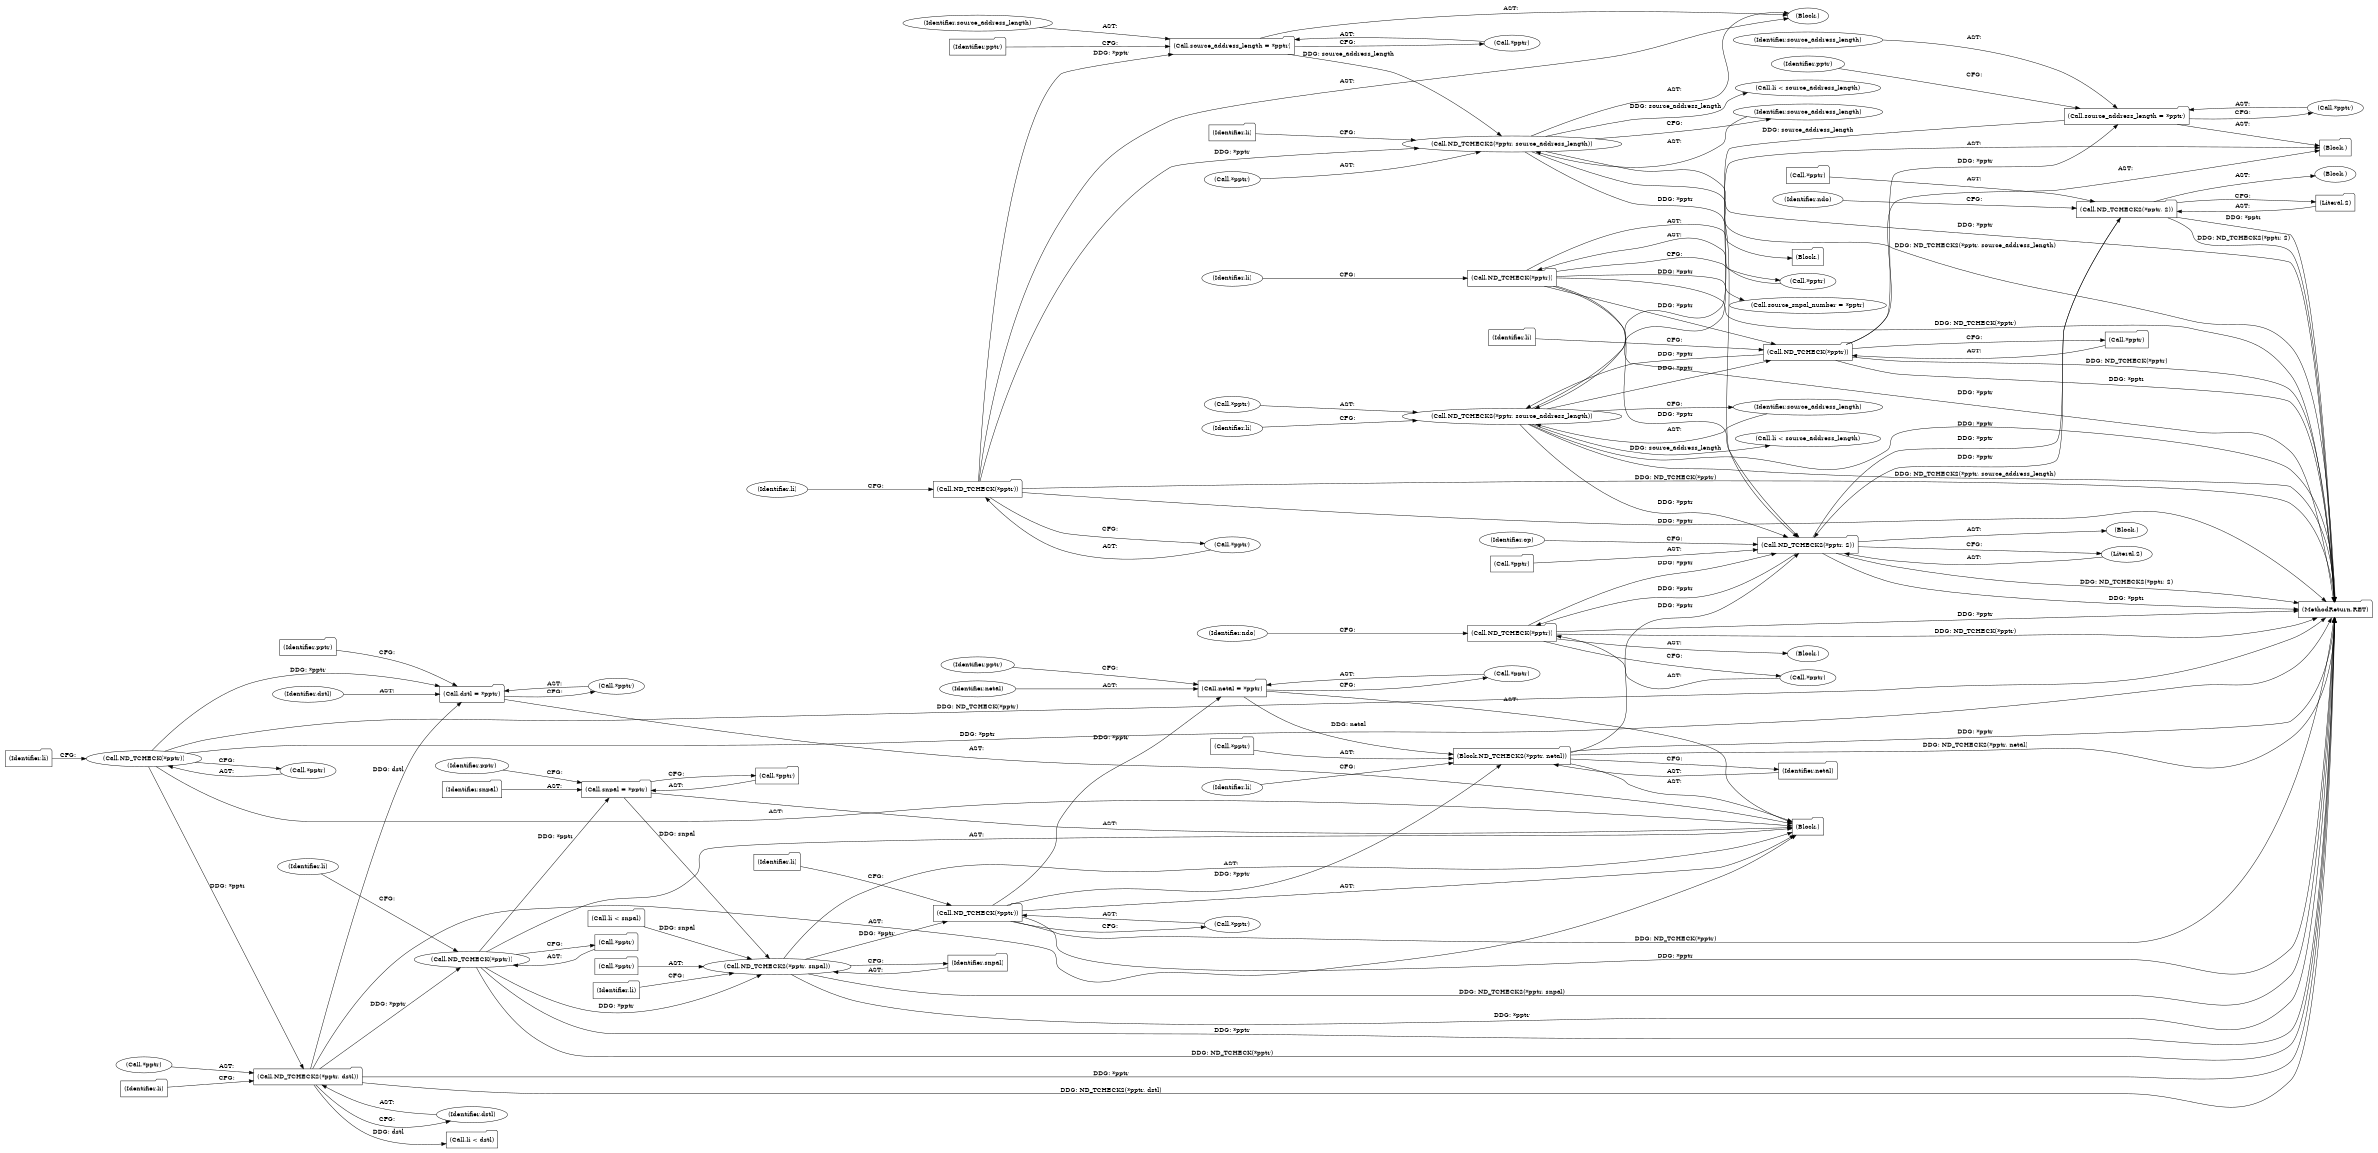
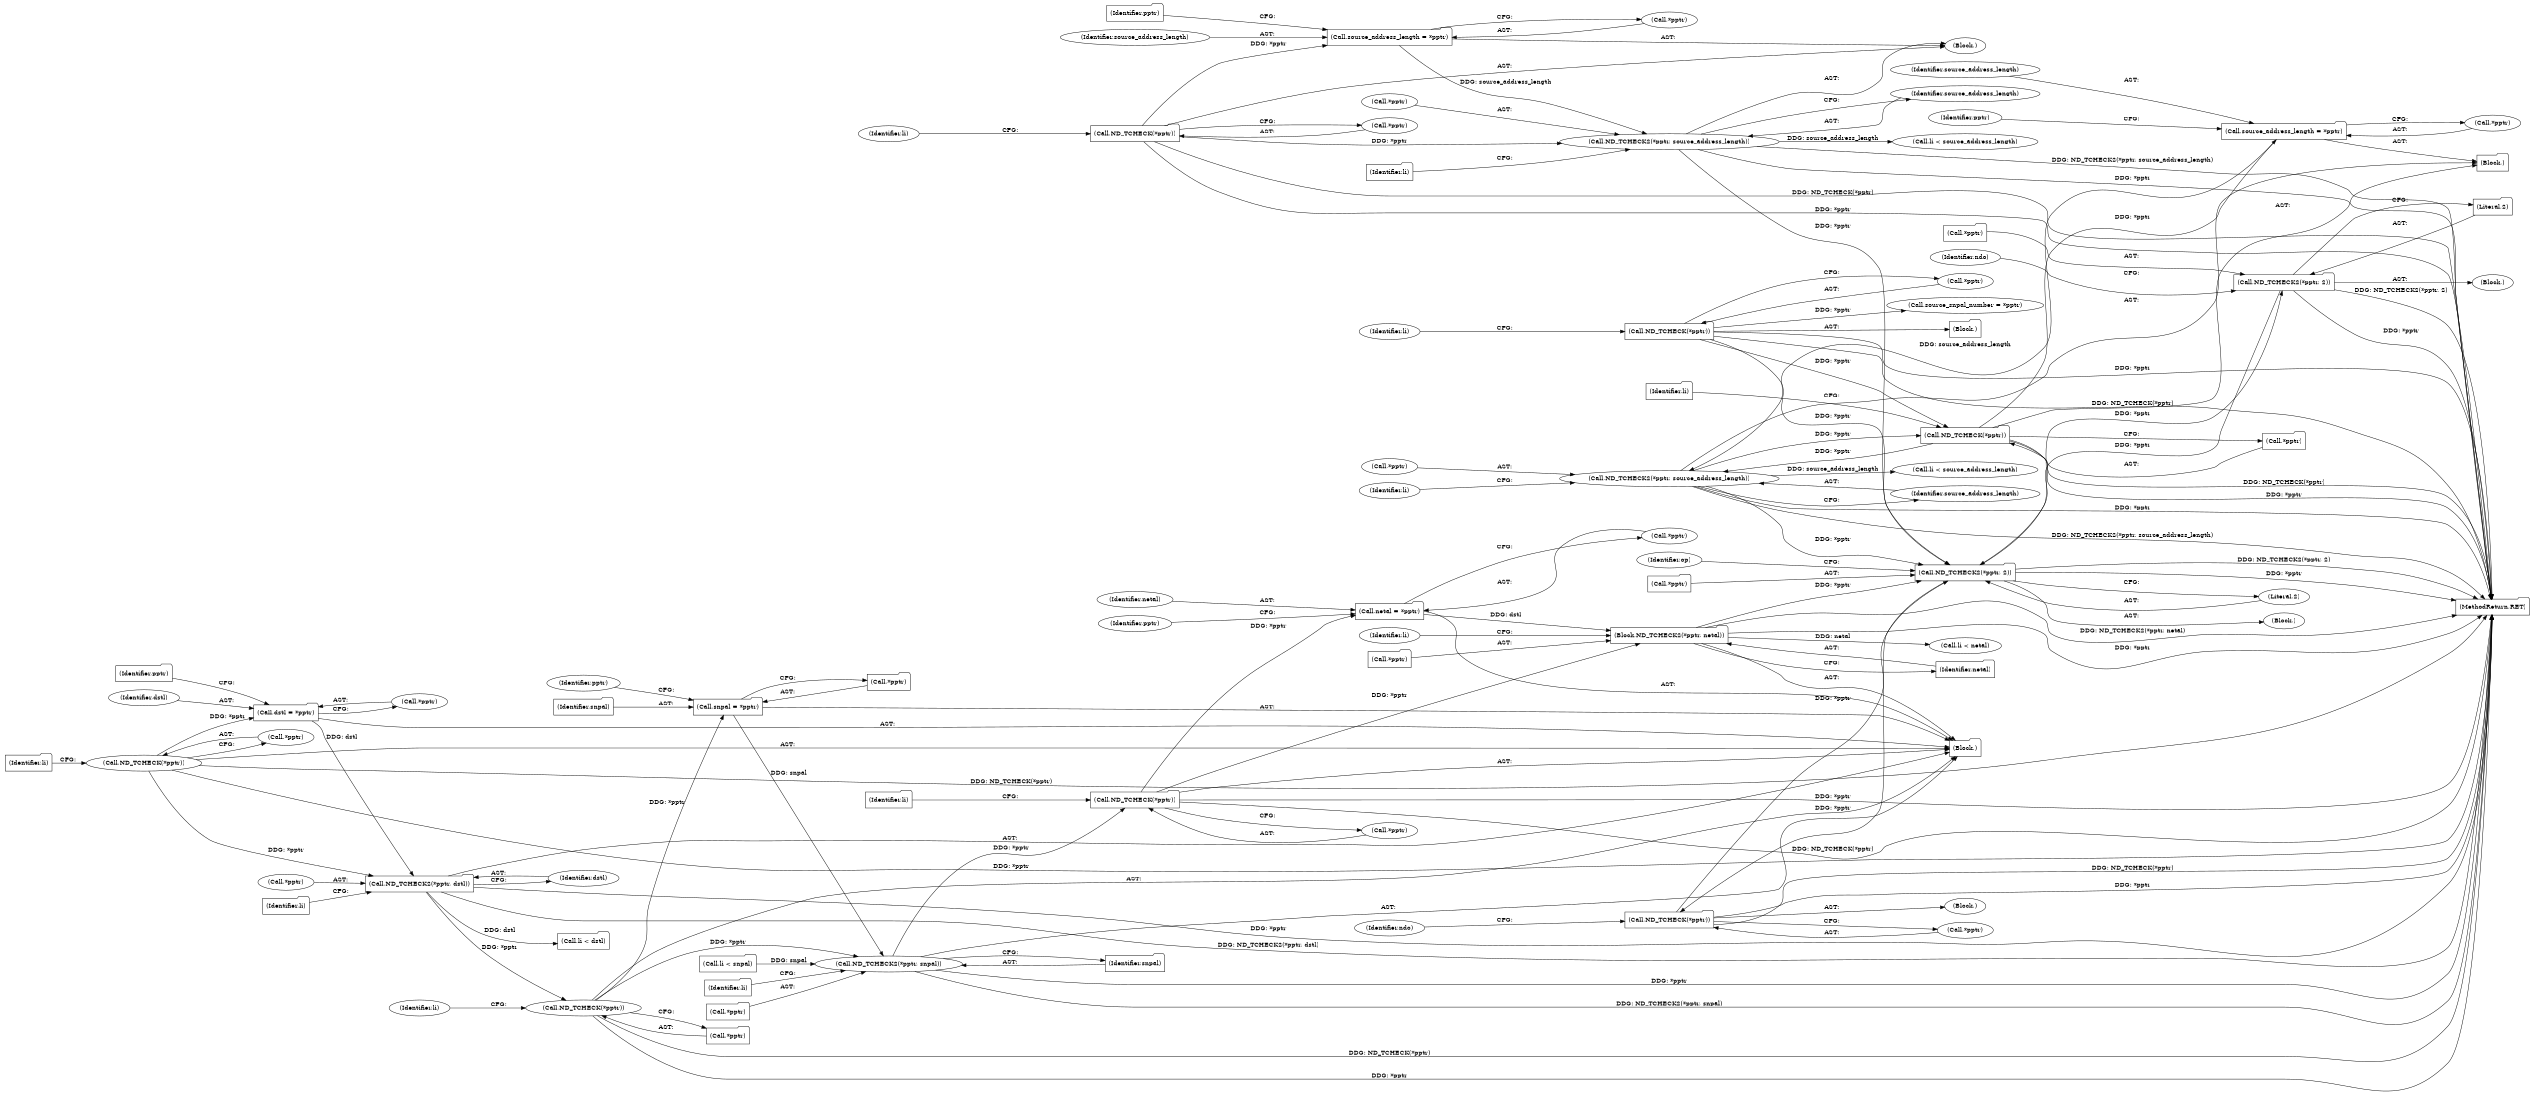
node "(Call,li < netal)": added
edge "(Call,netal = *pptr)" -> "(Block,ND_TCHECK2(*pptr, netal))": label "DDG: netal" -> "DDG: dstl"
edge "(Call,ND_TCHECK2(*pptr, dstl))" -> "(Call,dstl = *pptr)": reversed
